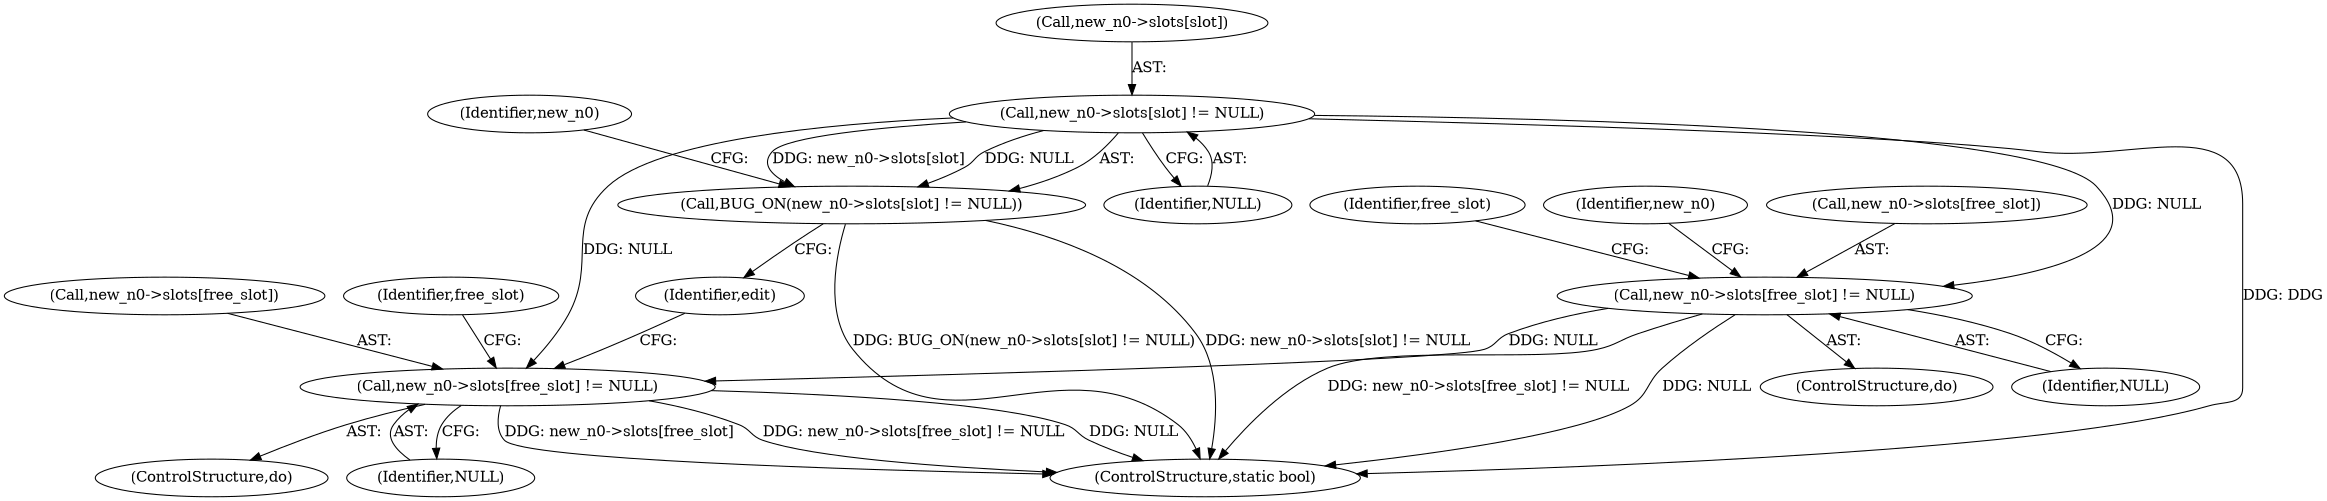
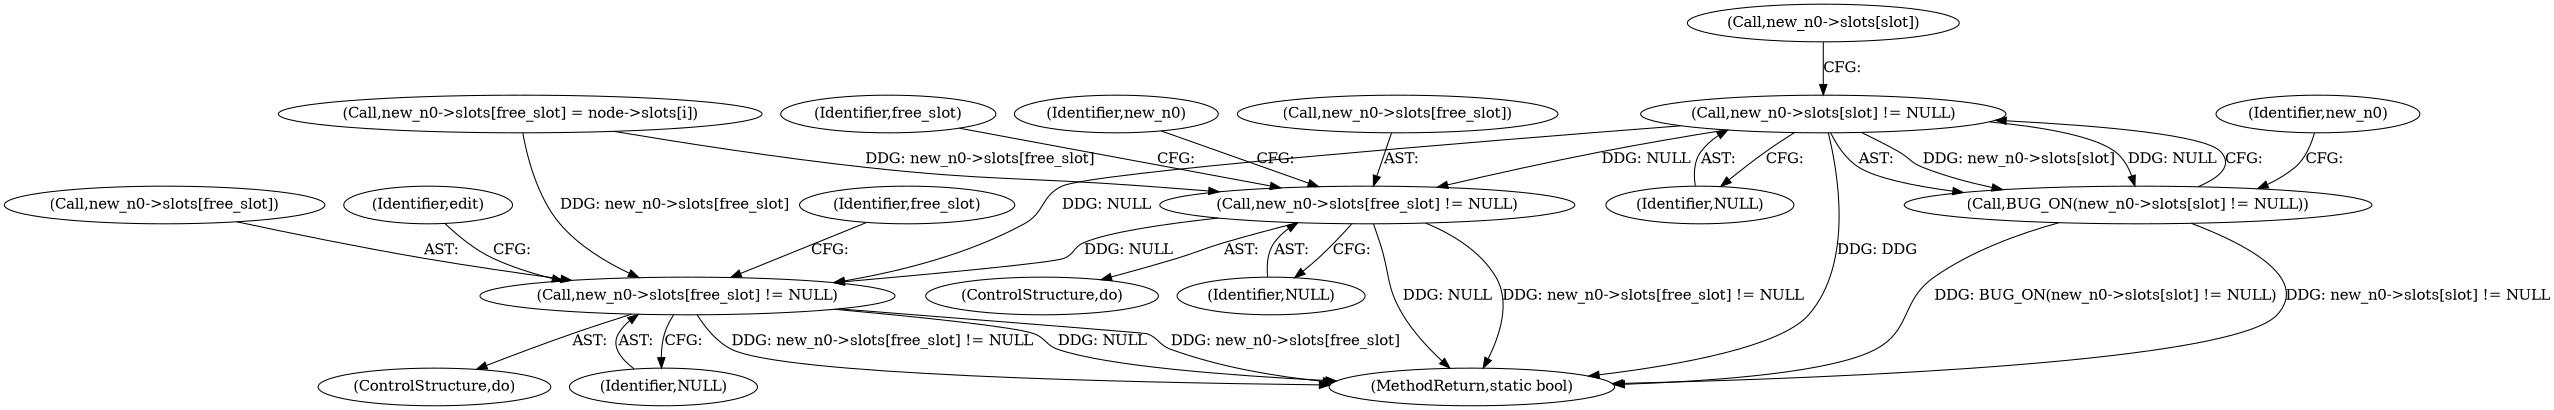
edge "(Call,new_n0->slots[slot])" -> "(Call,new_n0->slots[slot] != NULL)": label "AST: " -> "CFG: "
node "(Call,new_n0->slots[free_slot] = node->slots[i])": added
edge "(Call,BUG_ON(new_n0->slots[slot] != NULL))" -> "(Identifier,edit)": now "(Call,BUG_ON(new_n0->slots[slot] != NULL))" -> "(Call,new_n0->slots[slot] != NULL)"
node "(ControlStructure,static bool)": label "(ControlStructure,static bool)" -> "(MethodReturn,static bool)"
